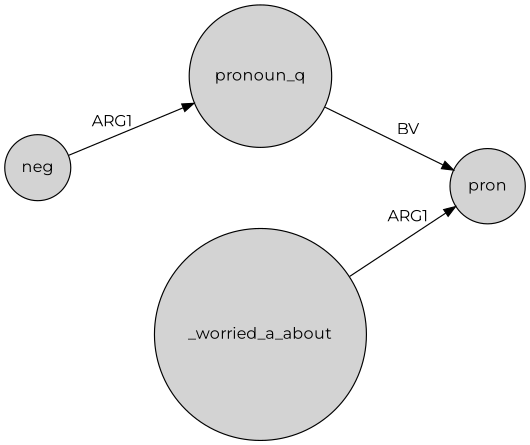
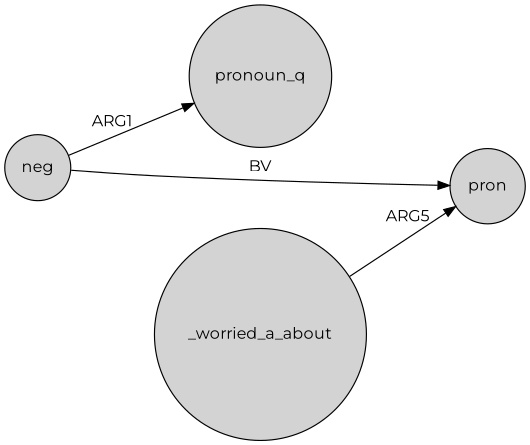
edge "pronoun_q" -> "pron": now "neg" -> "pron"
edge "_worried_a_about" -> "pron": label "ARG1" -> "ARG5"
